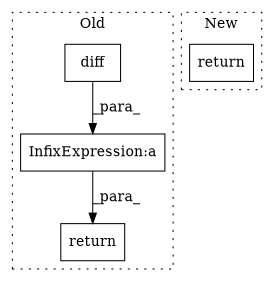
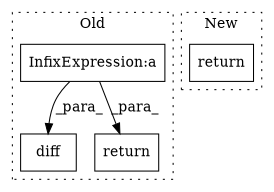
edge "diff" -> "InfixExpression:a": reversed
